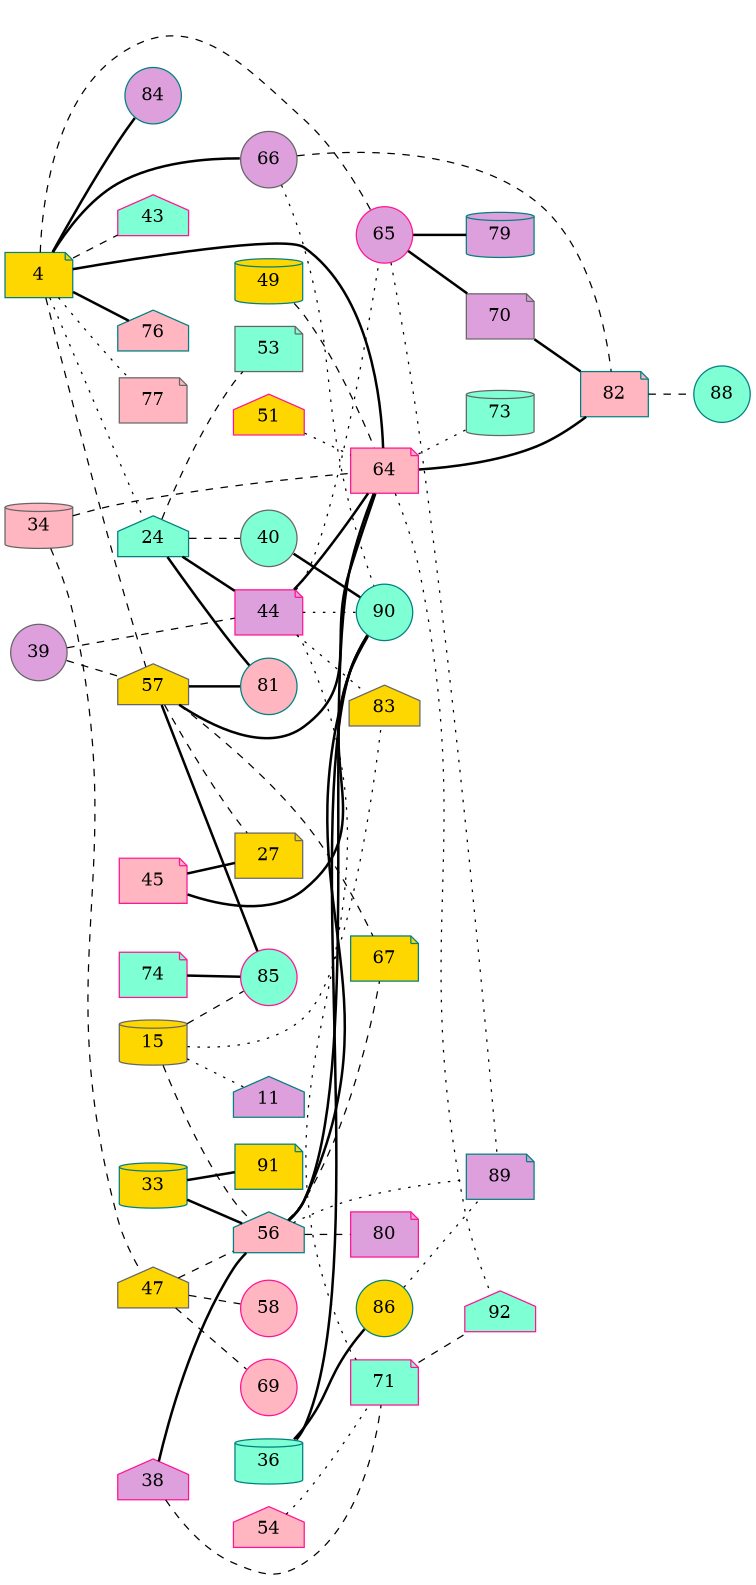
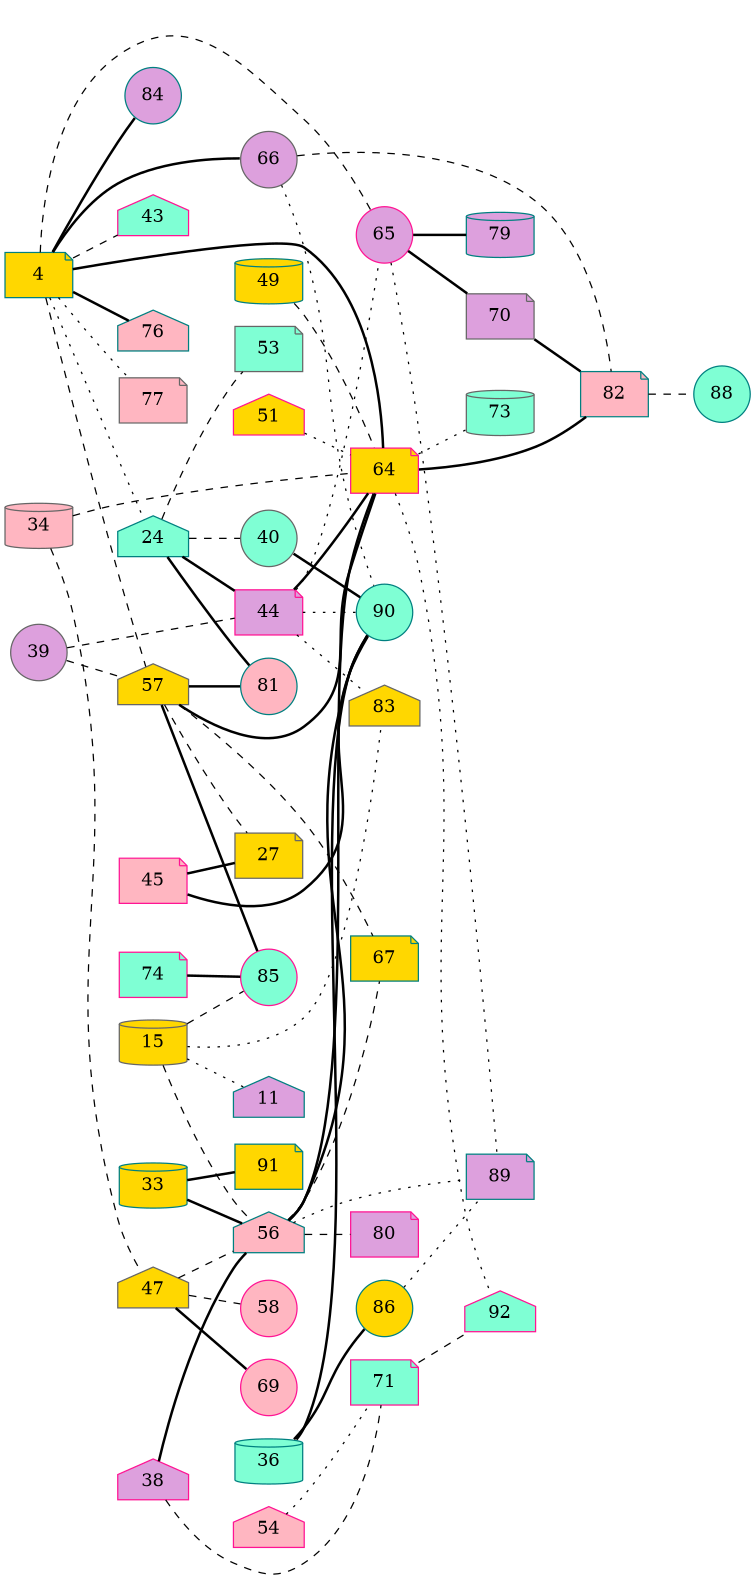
node "64": fillcolor lightpink -> gold
edge "44" -- "71": removed
edge "47" -- "69": style dashed -> bold
